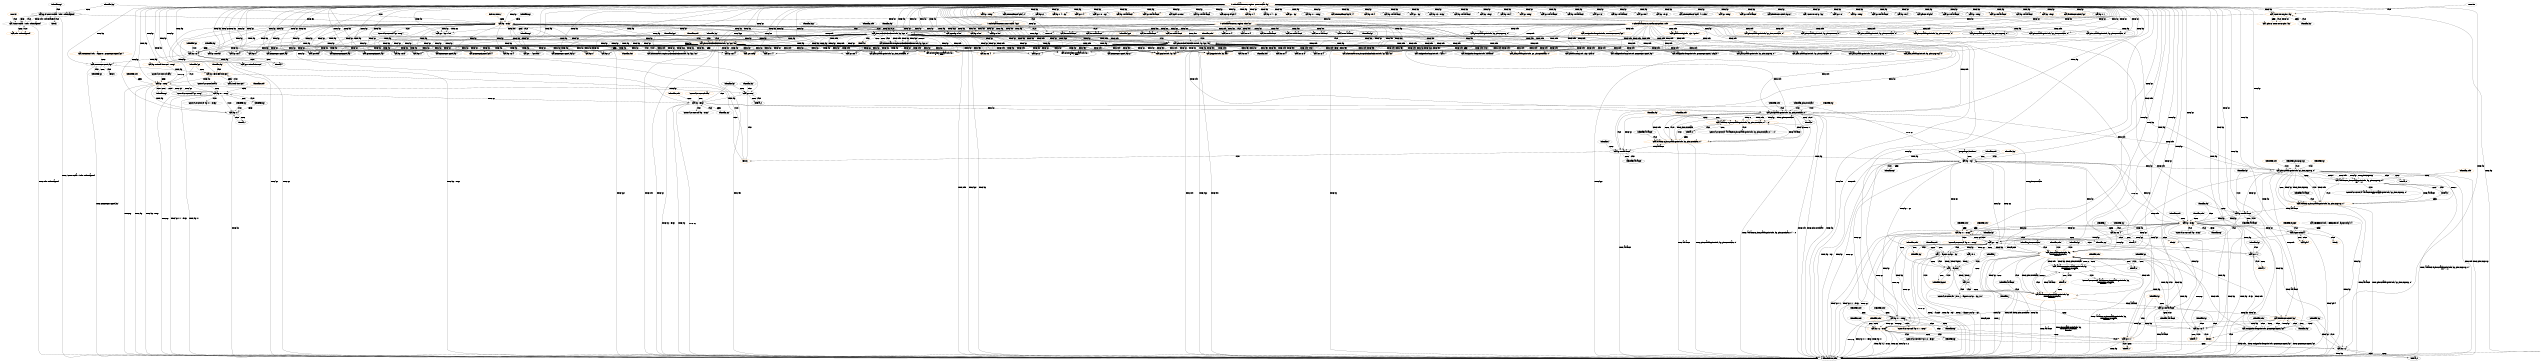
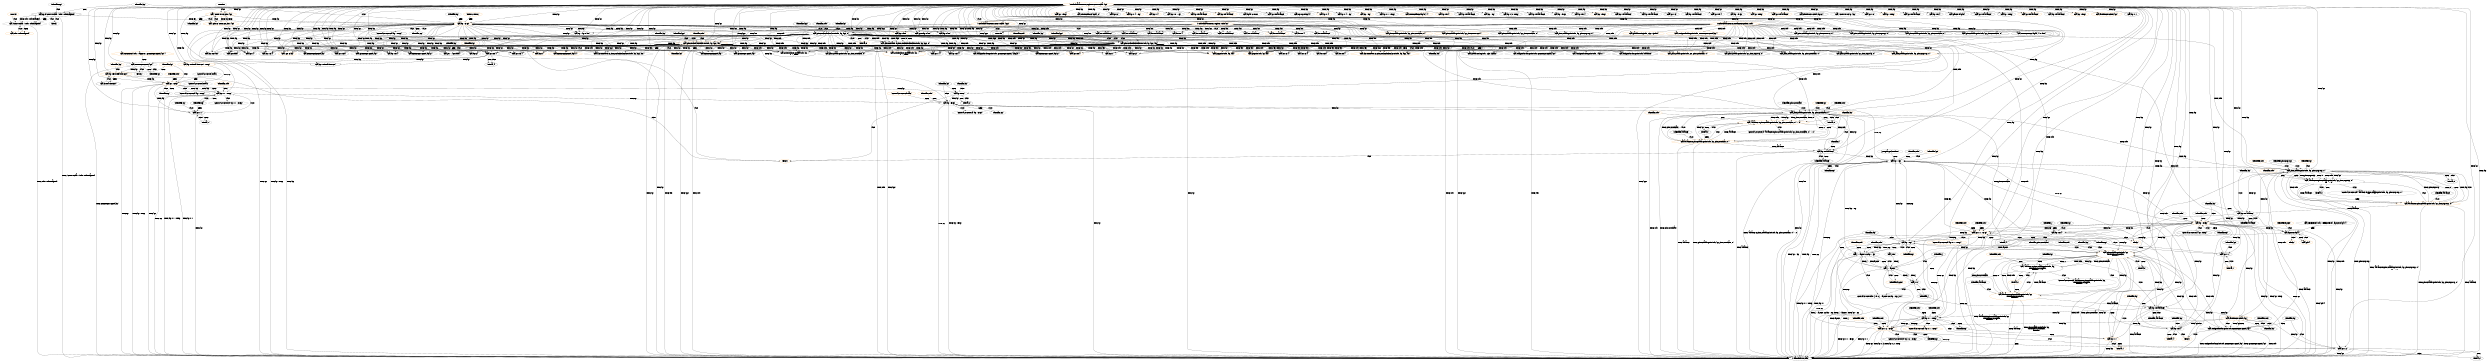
node "(Call,*pim = (const struct pim *)bp)": label "(Call,*pim = (const struct pim *)bp)" -> "(Call,*pim = (const ptr pim *)bp)"
edge "(MethodParameterIn,netdissect_options *ndo)" -> "(Call,unsigned_relts_print(ndo, EXTRACT_16BITS(&bp[2])))": now "(MethodParameterIn,netdissect_options *ndo)" -> "(Call,ND_TCHECK2(bp[0], 4 + olen))"
